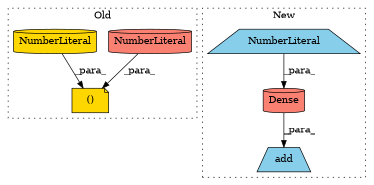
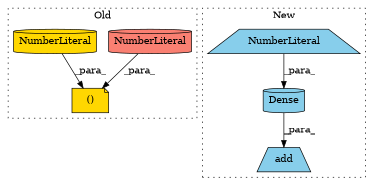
node "Dense": fillcolor salmon -> skyblue
